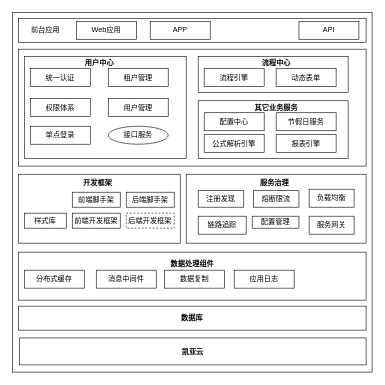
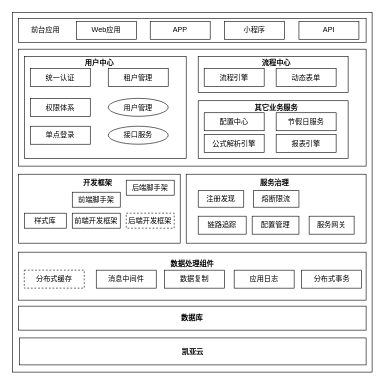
node "小程序": added
node "用户管理": shape rectangle -> ellipse
node "负载均衡": removed
node "后端脚手架": moved (150, 200) -> (150, 188)
node "配置管理": size 47x12 -> 47x18
node "分布式缓存": style solid -> dashed
node "分布式事务": added
